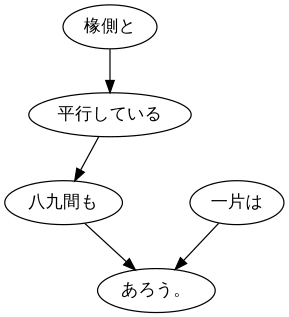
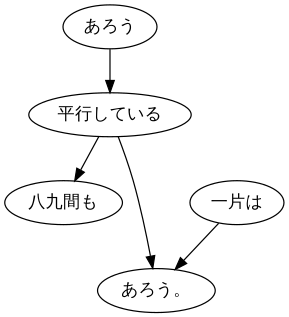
node "椽側と": label "椽側と" -> "あろう"
edge "八九間も" -> "あろう。": now "平行している" -> "あろう。"
